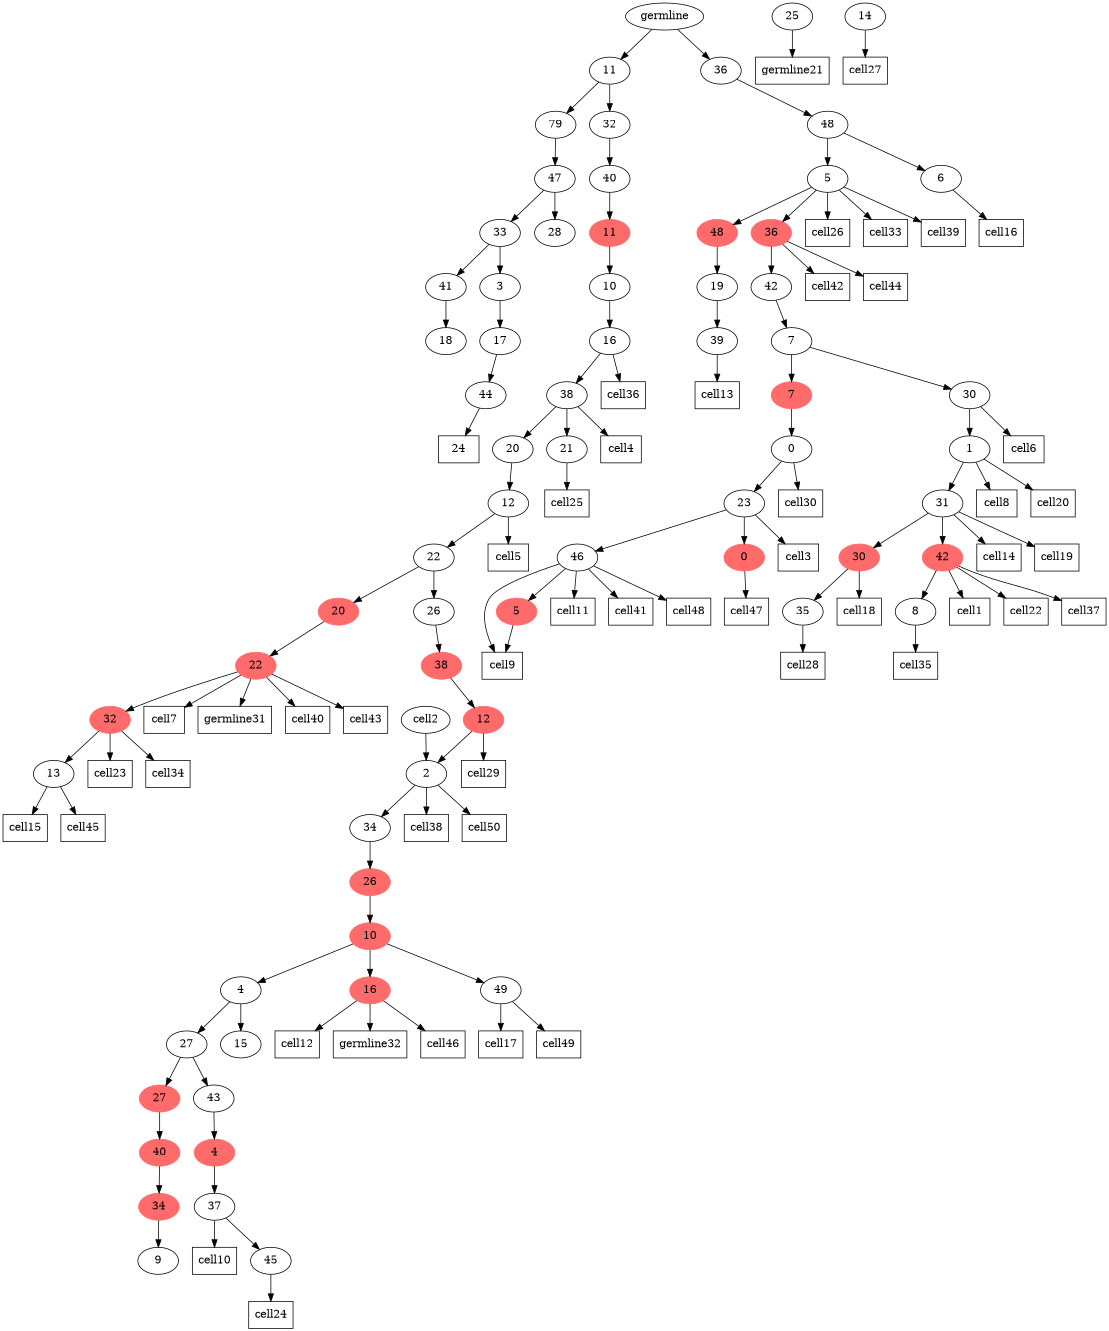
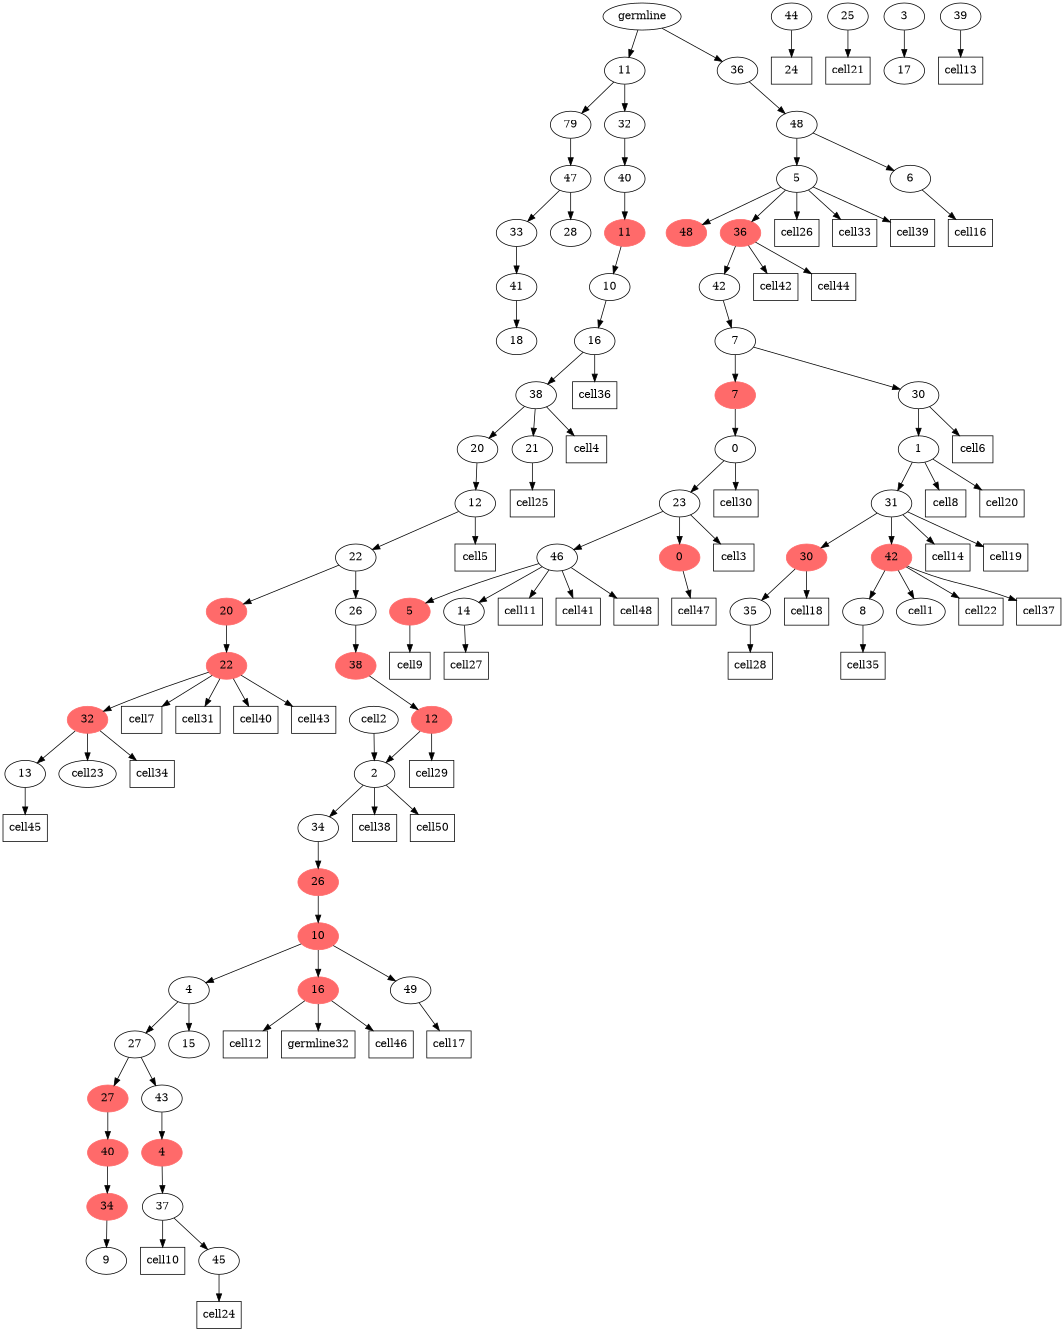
node "germline21": label "germline21" -> "cell21"
edge "33" -> "3": removed
node "19": removed
edge "17" -> "44": removed
edge "46" -> "cell9": now "46" -> "14"
node "cell1": shape box -> ellipse
node "germline31": label "germline31" -> "cell31"
node "cell23": shape box -> ellipse
node "cell15": removed
node "cell49": removed
